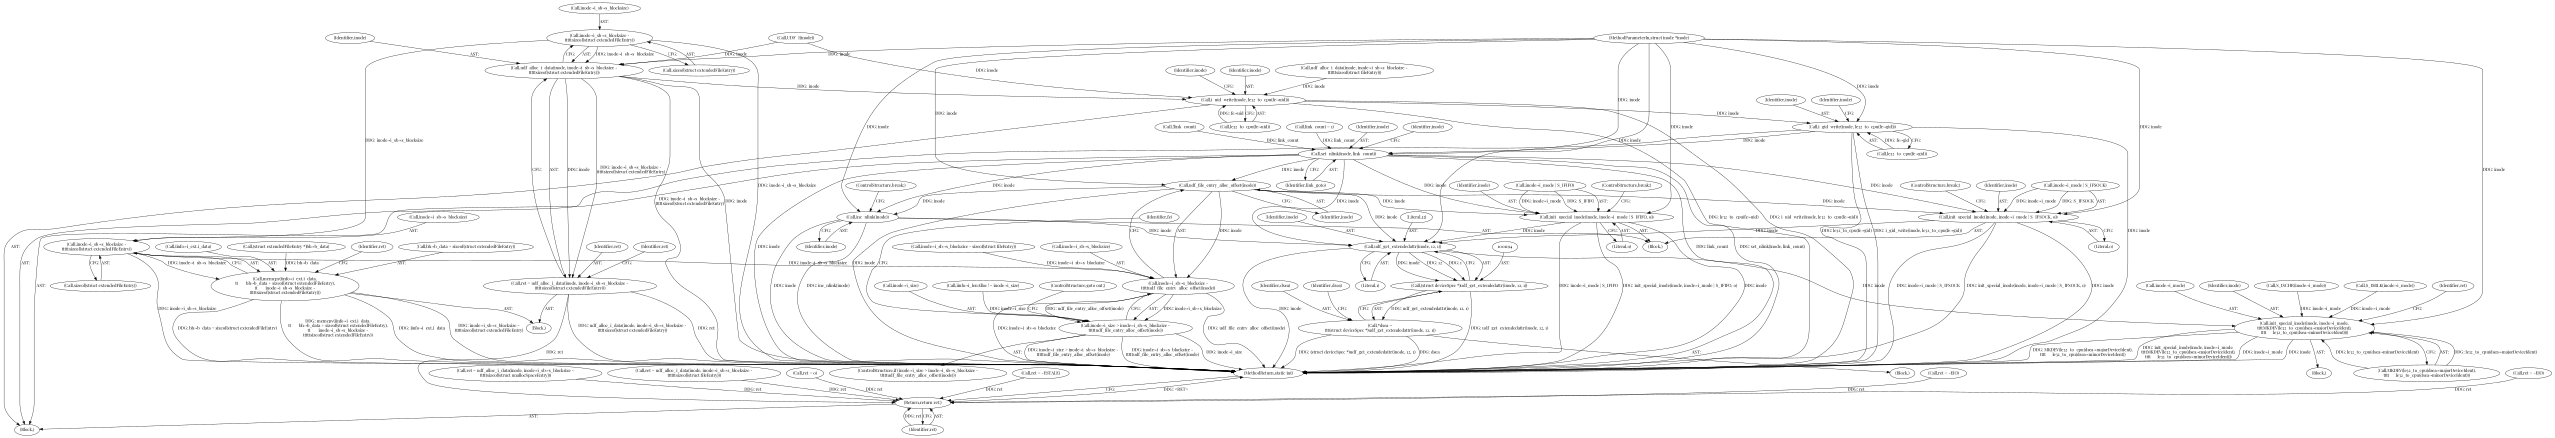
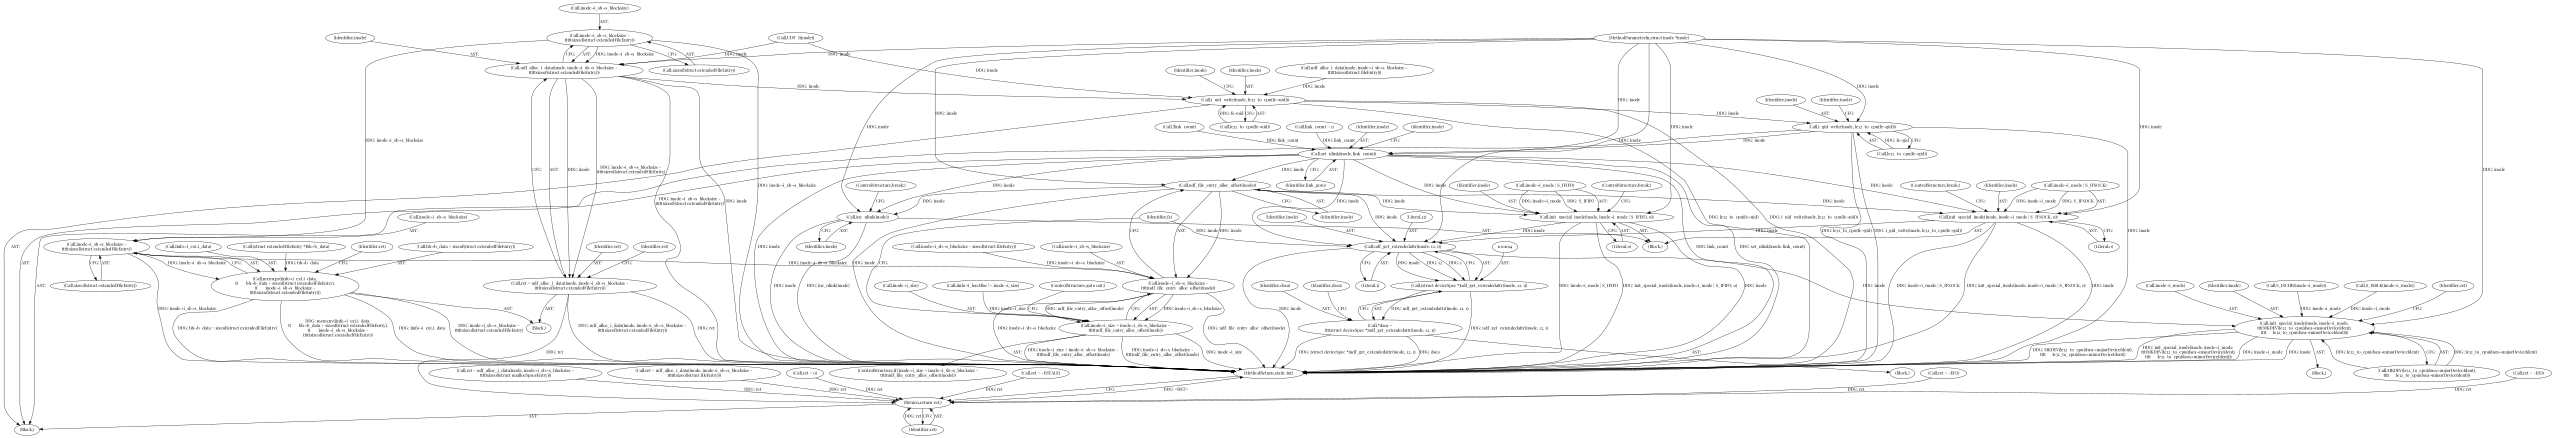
edge "(Call,inc_nlink(inode))" -> "(Call,udf_get_extendedattr(inode, 12, 1))": now "(Identifier,fe)" -> "(Call,udf_get_extendedattr(inode, 12, 1))"
